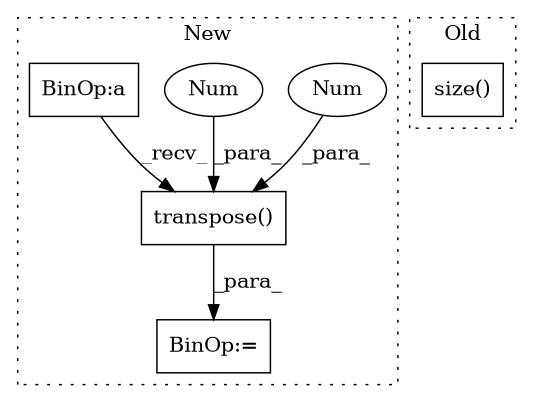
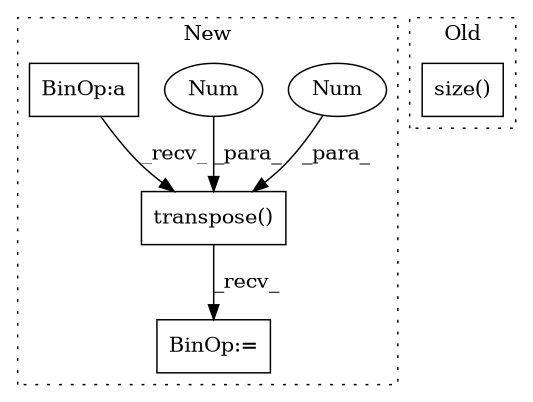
edge "transpose()" -> "BinOp:=": label "_para_" -> "_recv_"
